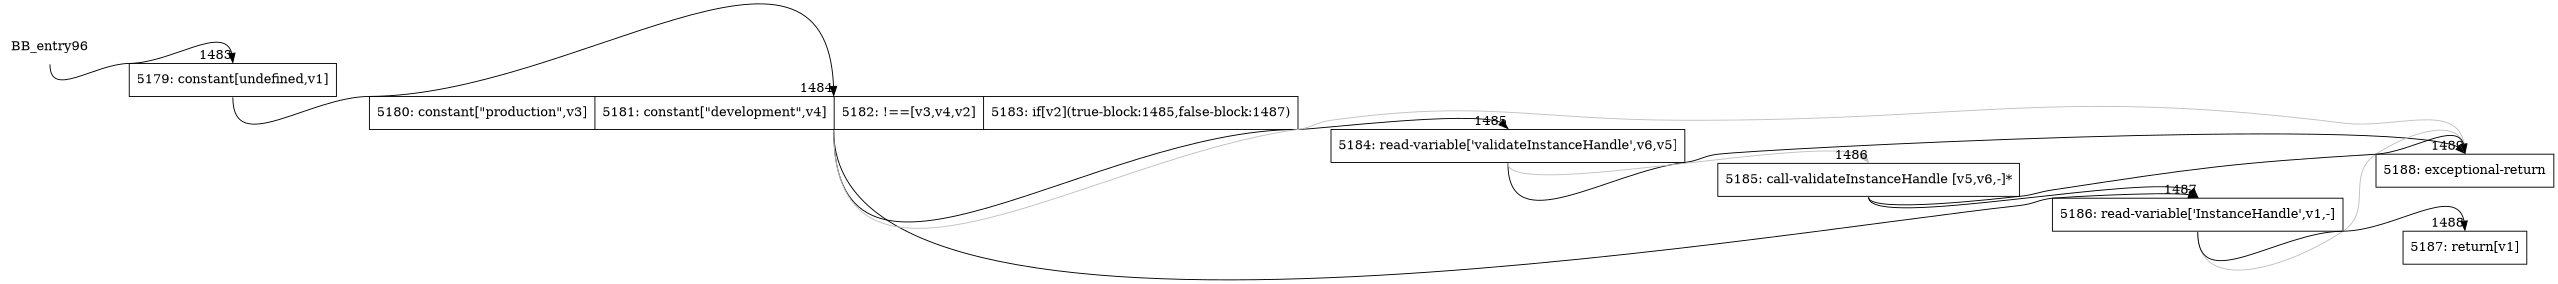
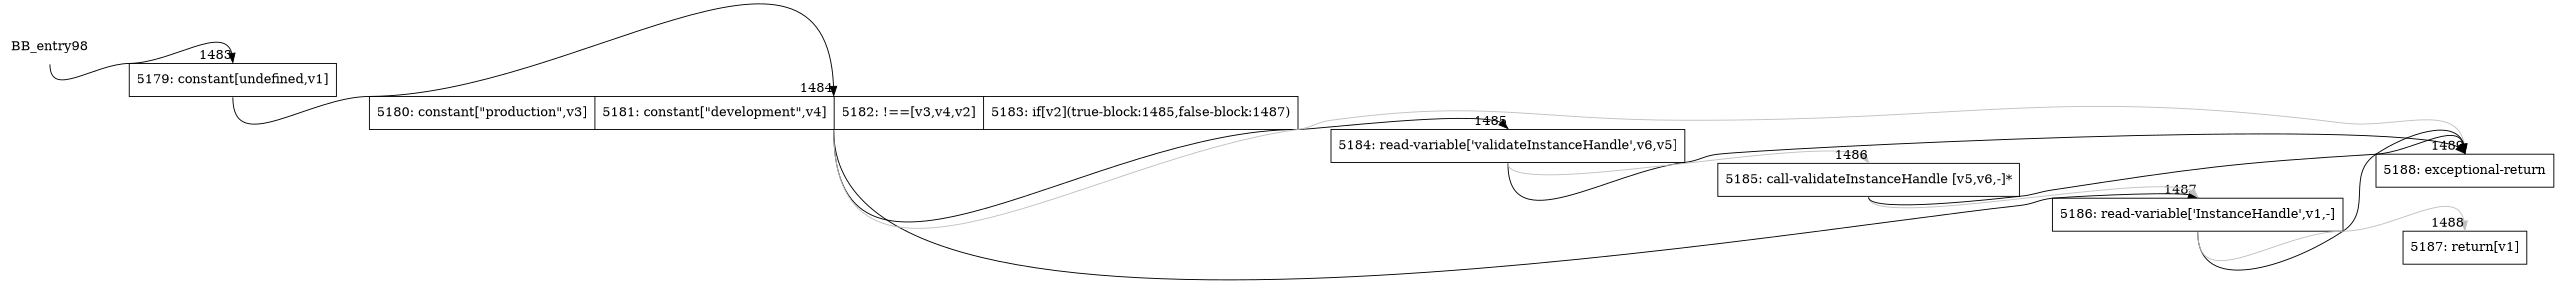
node "BB_entry96": label "BB_entry96" -> "BB_entry98"
edge "5185: call-validateInstanceHandle [v5,v6,-]*" -> "5186: read-variable['InstanceHandle',v1,-]": color black -> gray
edge "5186: read-variable['InstanceHandle',v1,-]" -> "5188: exceptional-return": color gray -> black
edge "5186: read-variable['InstanceHandle',v1,-]" -> "5187: return[v1]": color black -> gray
